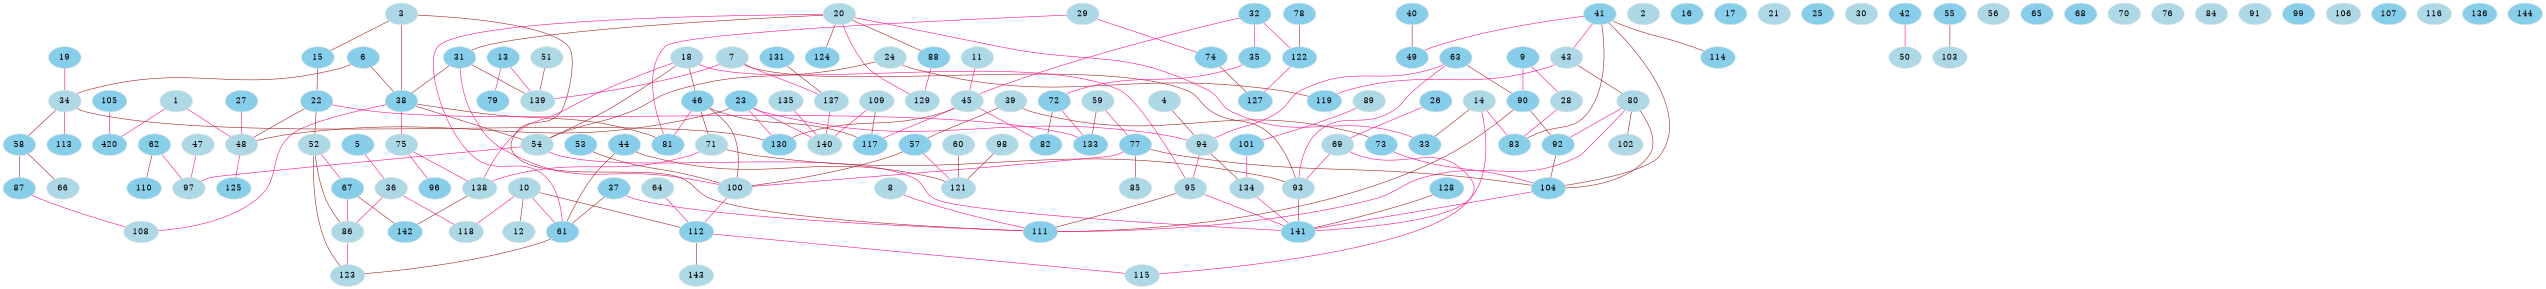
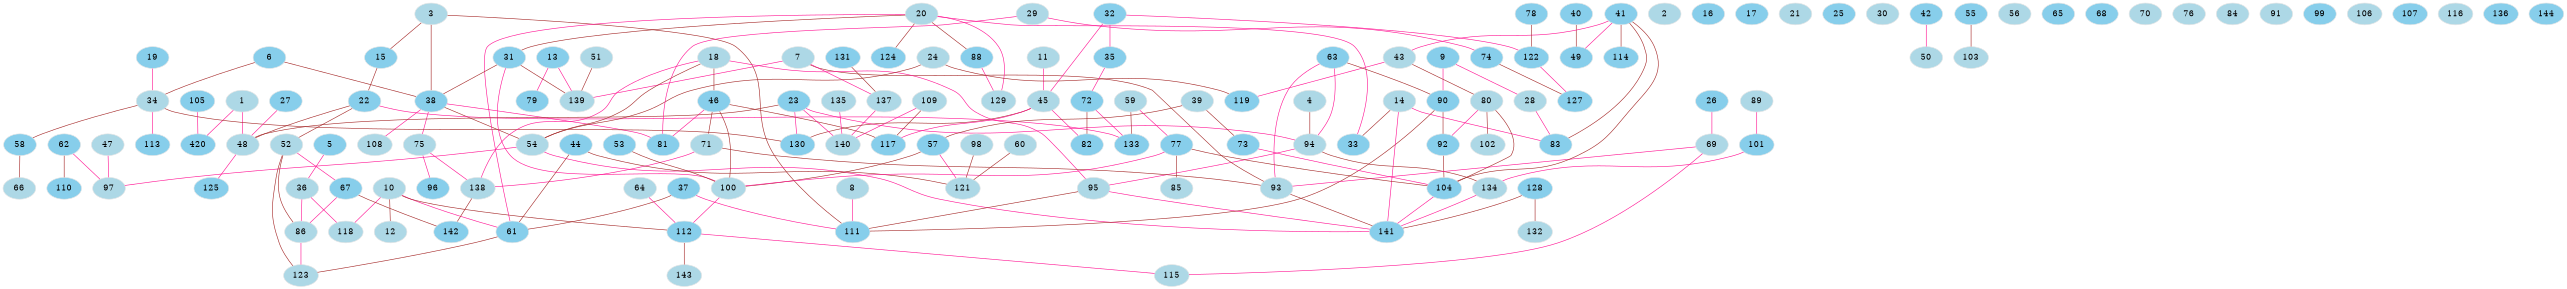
edge "38" -- "81": color brown -> deeppink
node "87": removed
edge "80" -- "111": removed
node "132": added
